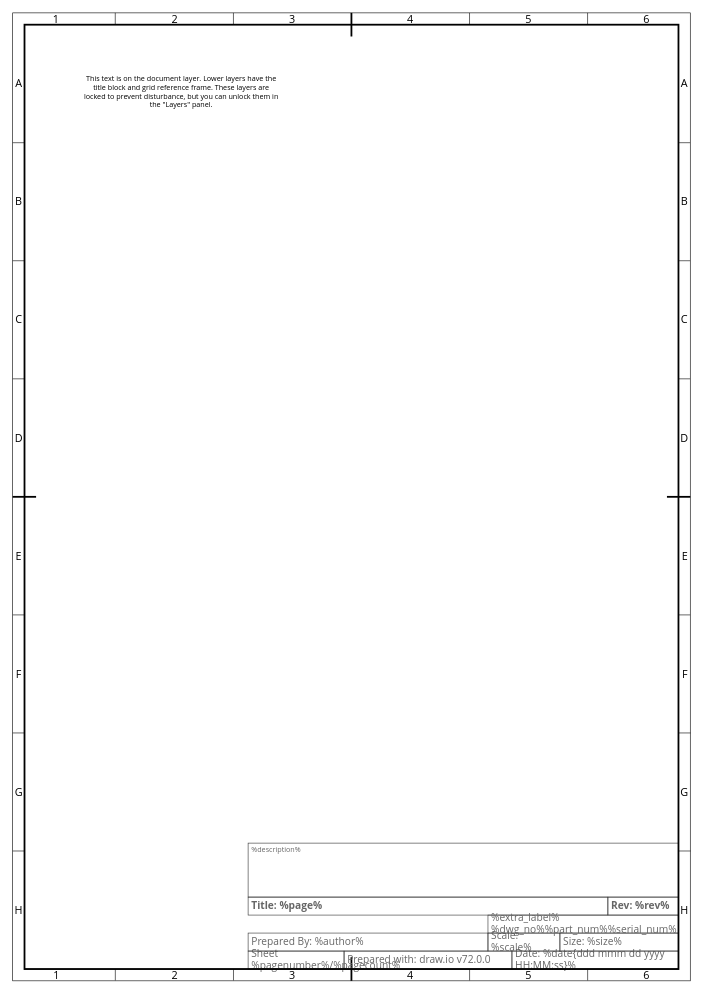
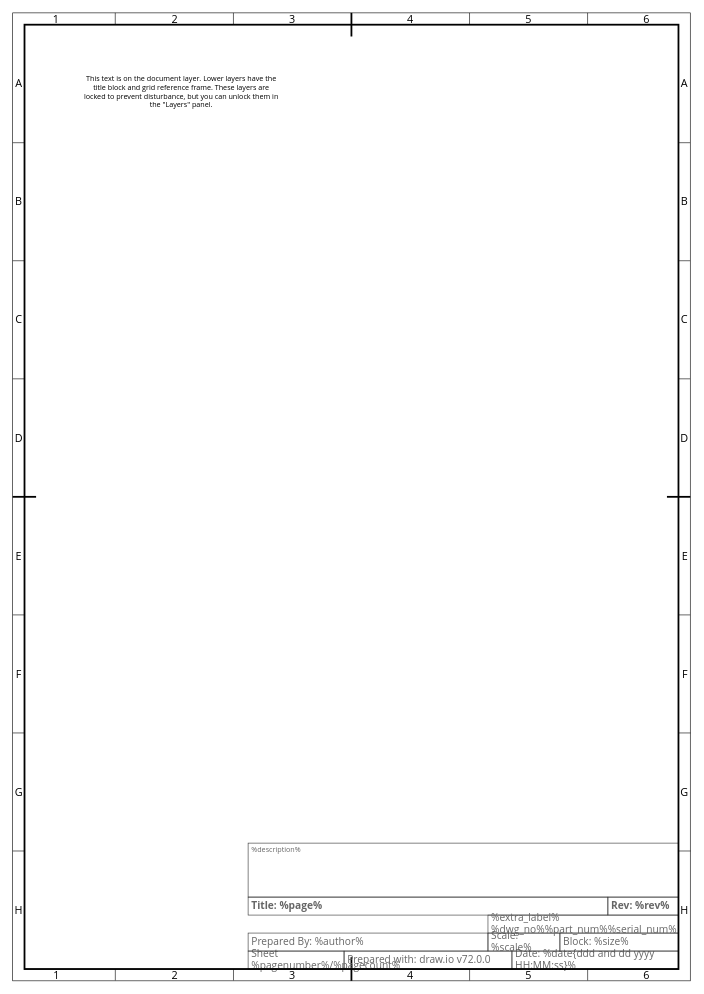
node "Size: %size%": label "Size: %size%" -> "Block: %size%"
node "Date: %date{ddd mmm dd yyyy HH:MM:ss}%": label "Date: %date{ddd mmm dd yyyy HH:MM:ss}%" -> "Date: %date{ddd and dd yyyy HH:MM:ss}%"
